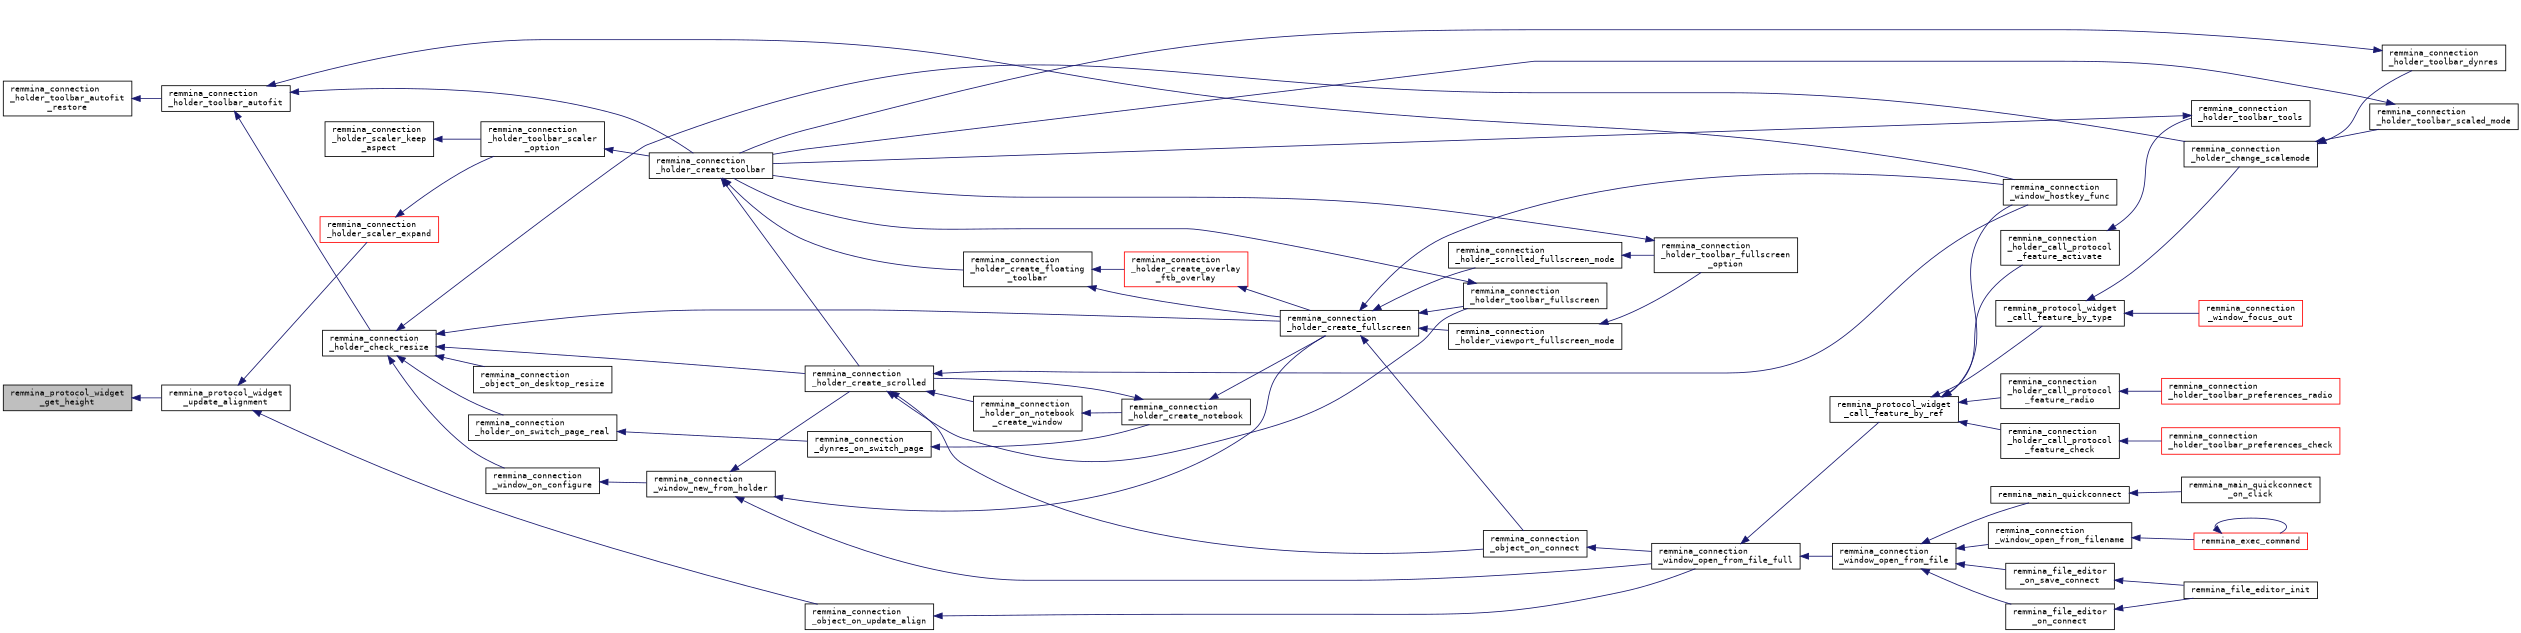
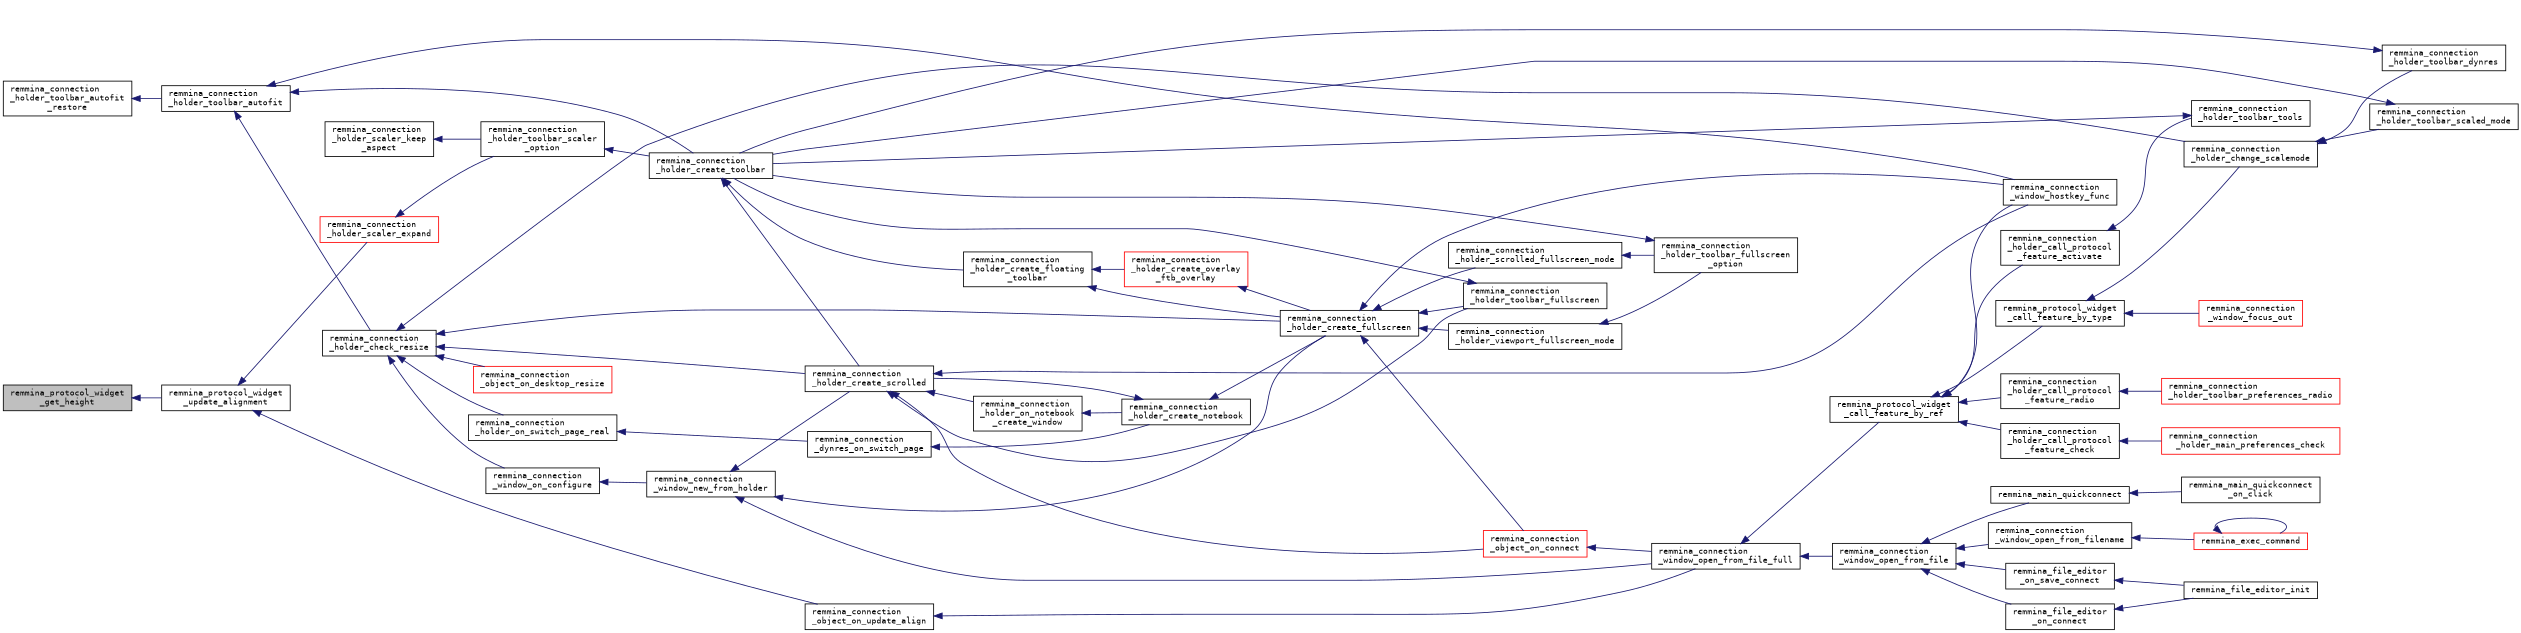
node "remmina_connection _object_on_desktop_resize": color black -> red
node "remmina_connection _holder_toolbar_preferences_check": label "remmina_connection _holder_toolbar_preferences_check" -> "remmina_connection _holder_main_preferences_check"
node "remmina_connection _object_on_connect": color black -> red
